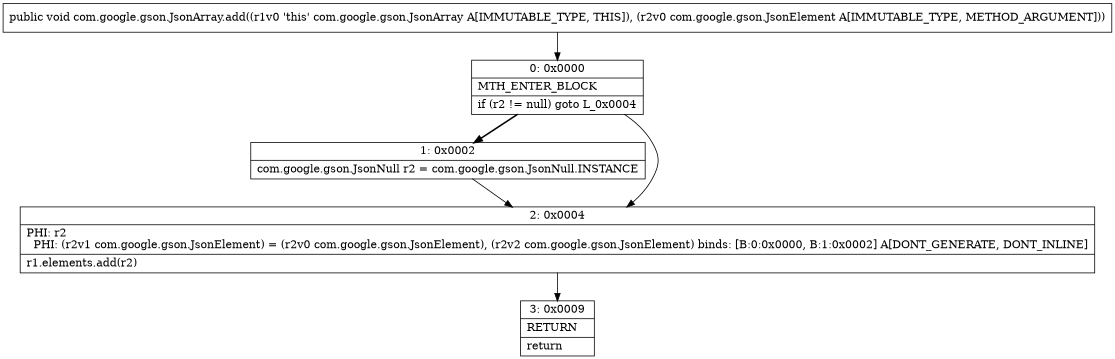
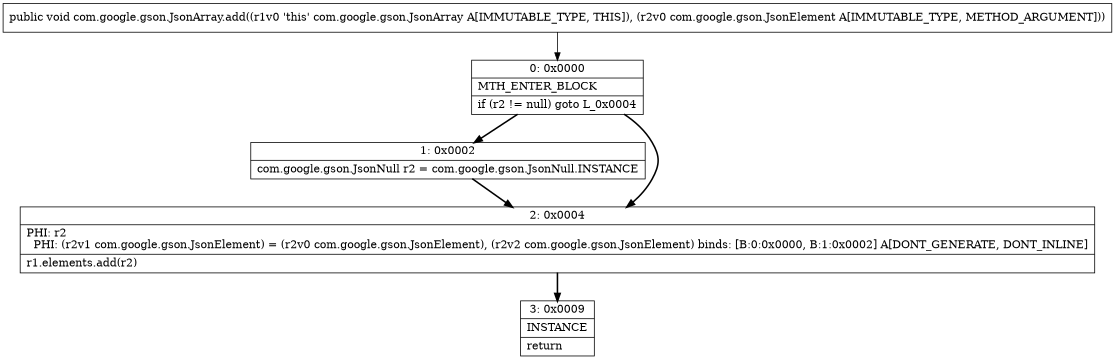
edge "0: 0x0000" -> "2: 0x0004": style solid -> bold
edge "1: 0x0002" -> "2: 0x0004": style solid -> bold
edge "2: 0x0004" -> "3: 0x0009": style solid -> bold
node "3: 0x0009": text "RETURN" -> "INSTANCE"
